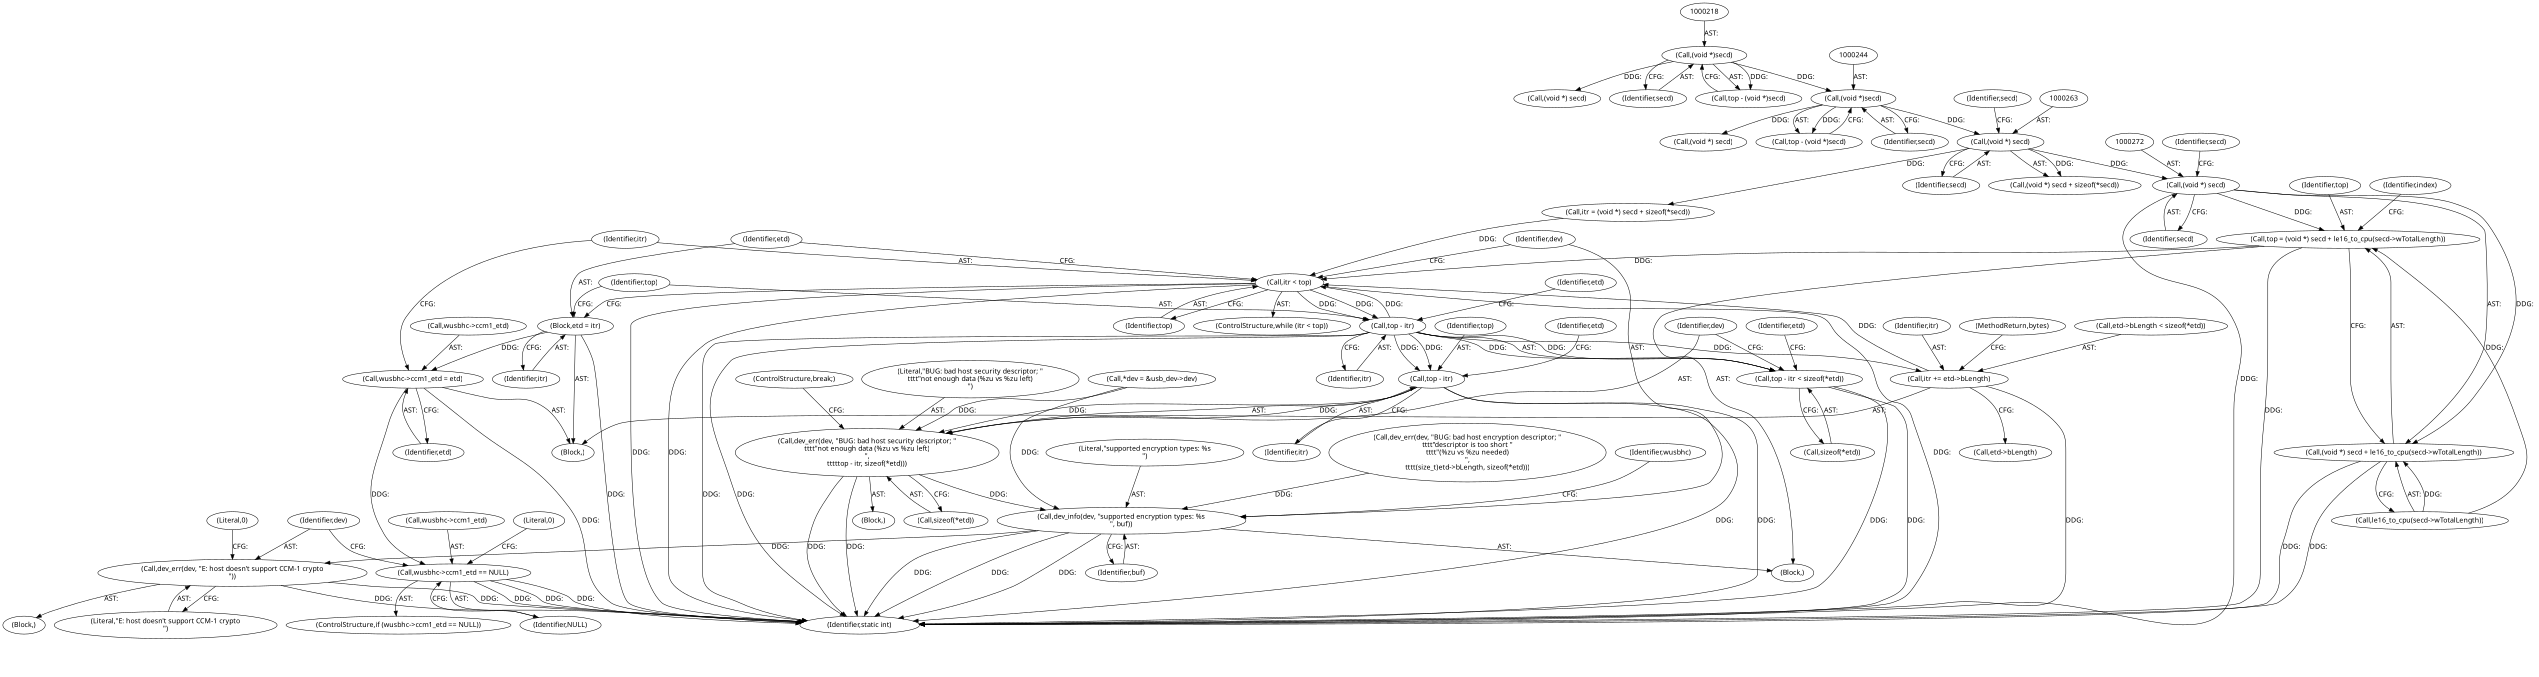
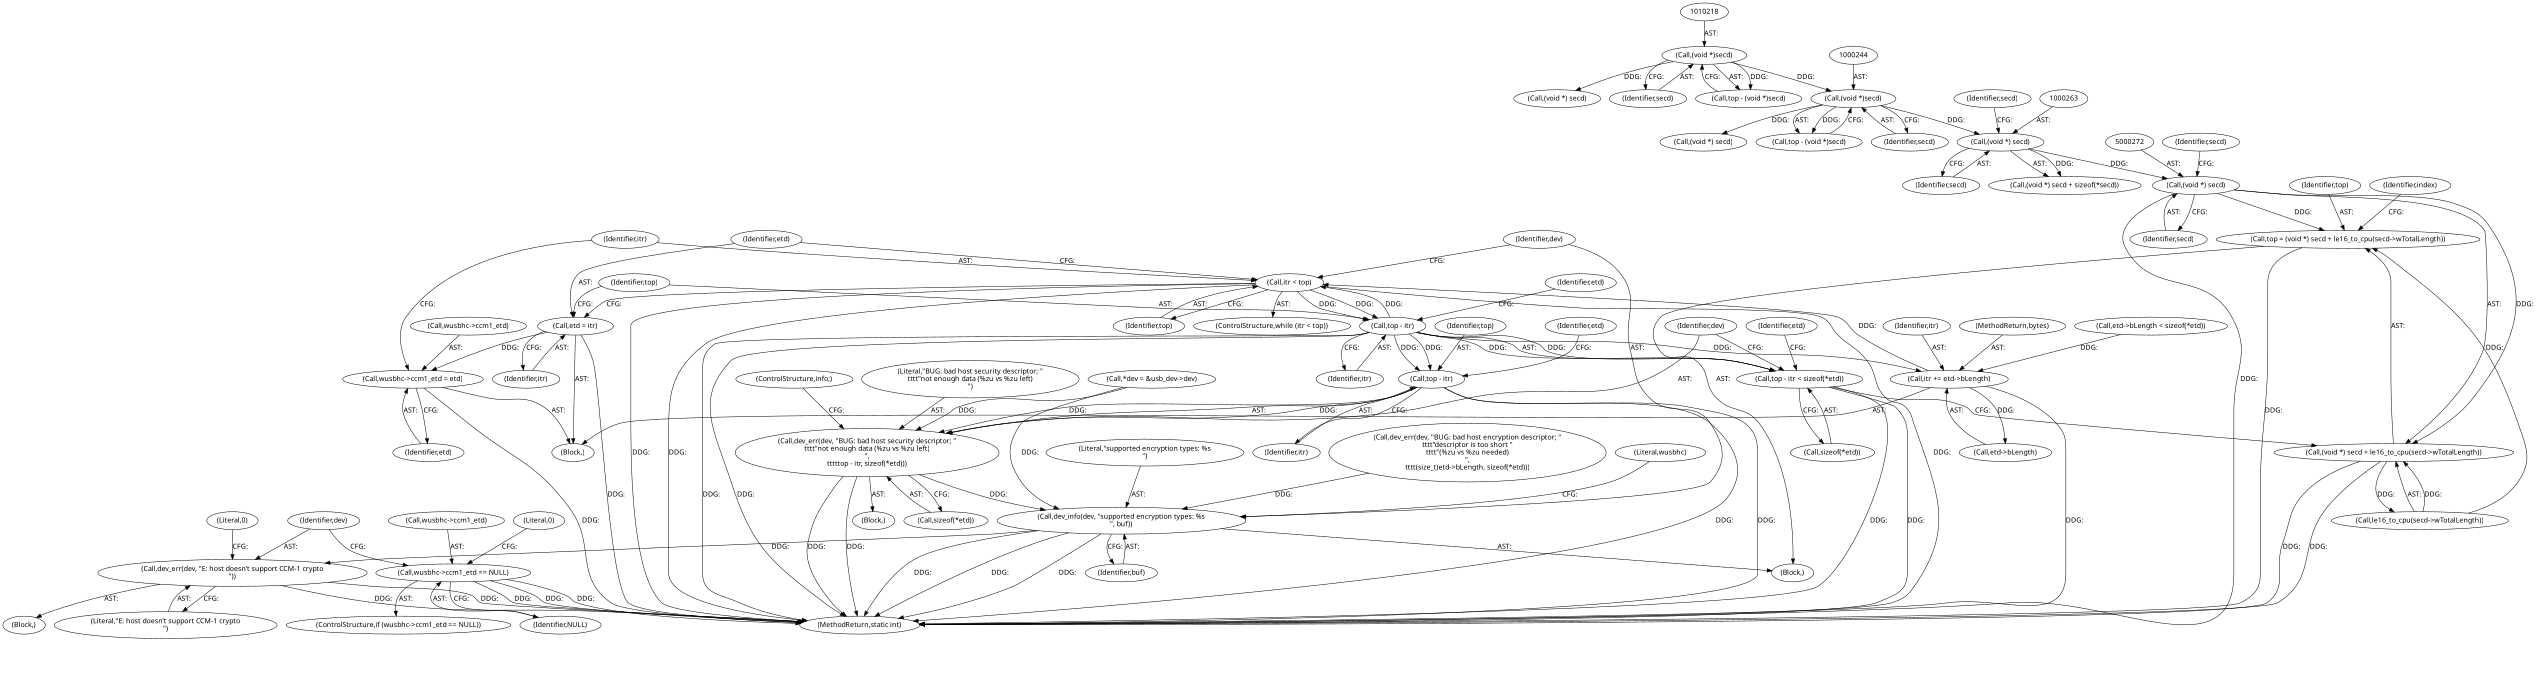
node "1000218": label "1000218" -> "1010218"
node "1000272": label "1000272" -> "5000272"
node "(Call,itr = (void *) secd + sizeof(*secd))": removed
edge "(Call,top = (void *) secd + le16_to_cpu(secd->wTotalLength))" -> "(Call,itr < top)": removed, label "DDG:"
node "(Block,etd = itr)": label "(Block,etd = itr)" -> "(Call,etd = itr)"
edge "(MethodReturn,bytes)" -> "(Call,itr += etd->bLength)": label "CFG: " -> "AST: "
edge "(Call,etd->bLength < sizeof(*etd))" -> "(Call,itr += etd->bLength)": label "AST: " -> "DDG: "
edge "(Call,top = (void *) secd + le16_to_cpu(secd->wTotalLength))" -> "(Call,(void *) secd + le16_to_cpu(secd->wTotalLength))": now "(Call,top - itr < sizeof(*etd))" -> "(Call,(void *) secd + le16_to_cpu(secd->wTotalLength))"
node "(ControlStructure,break;)": label "(ControlStructure,break;)" -> "(ControlStructure,info;)"
edge "(Call,itr += etd->bLength)" -> "(Call,etd->bLength)": label "CFG: " -> "DDG: "
edge "(Call,etd->bLength)" -> "(Call,itr += etd->bLength)": added, label "AST:"
node "(Identifier,wusbhc)": label "(Identifier,wusbhc)" -> "(Literal,wusbhc)"
edge "(Call,wusbhc->ccm1_etd = etd)" -> "(Call,wusbhc->ccm1_etd == NULL)": removed, label "DDG:"
edge "(Call,(void *) secd + le16_to_cpu(secd->wTotalLength))" -> "(Call,le16_to_cpu(secd->wTotalLength))": label "CFG: " -> "DDG: "
edge "(Identifier,NULL)" -> "(Call,wusbhc->ccm1_etd == NULL)": label "CFG: " -> "AST: "
edge "(Call,wusbhc->ccm1_etd == NULL)" -> "(Identifier,NULL)": label "AST: " -> "CFG: "
node "(Identifier,static int)": label "(Identifier,static int)" -> "(MethodReturn,static int)"
